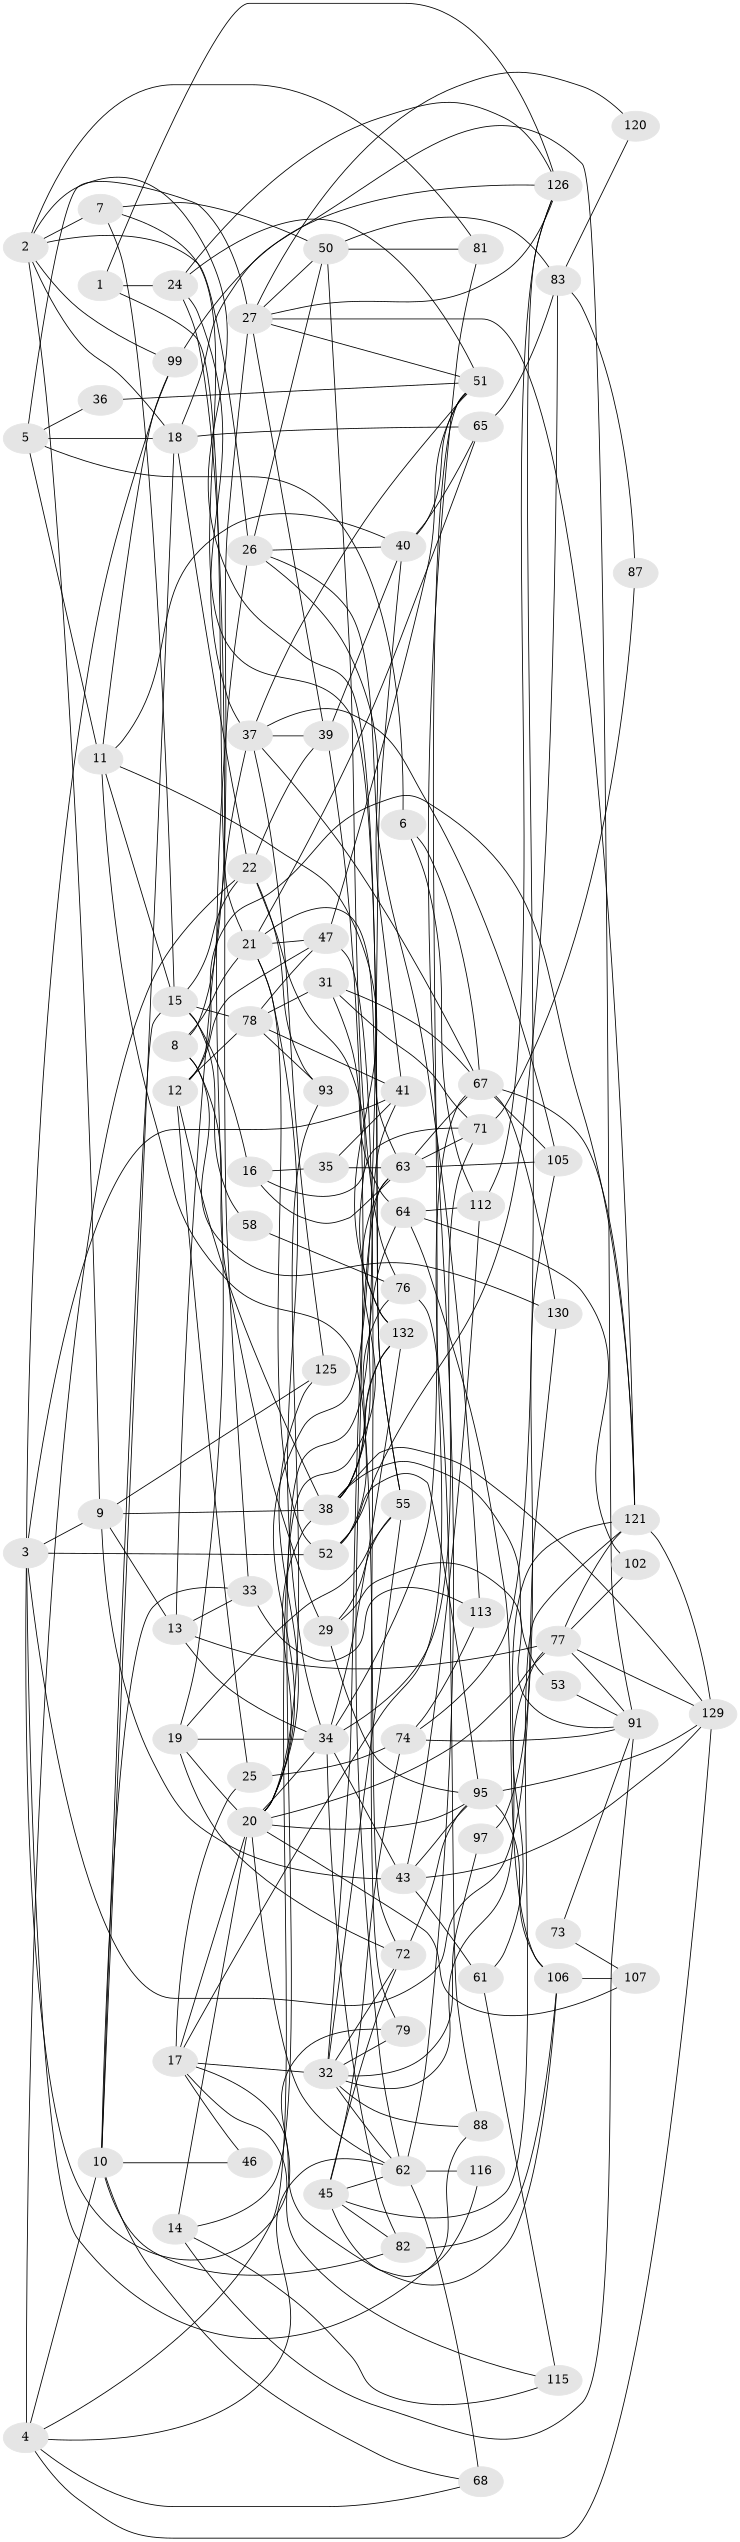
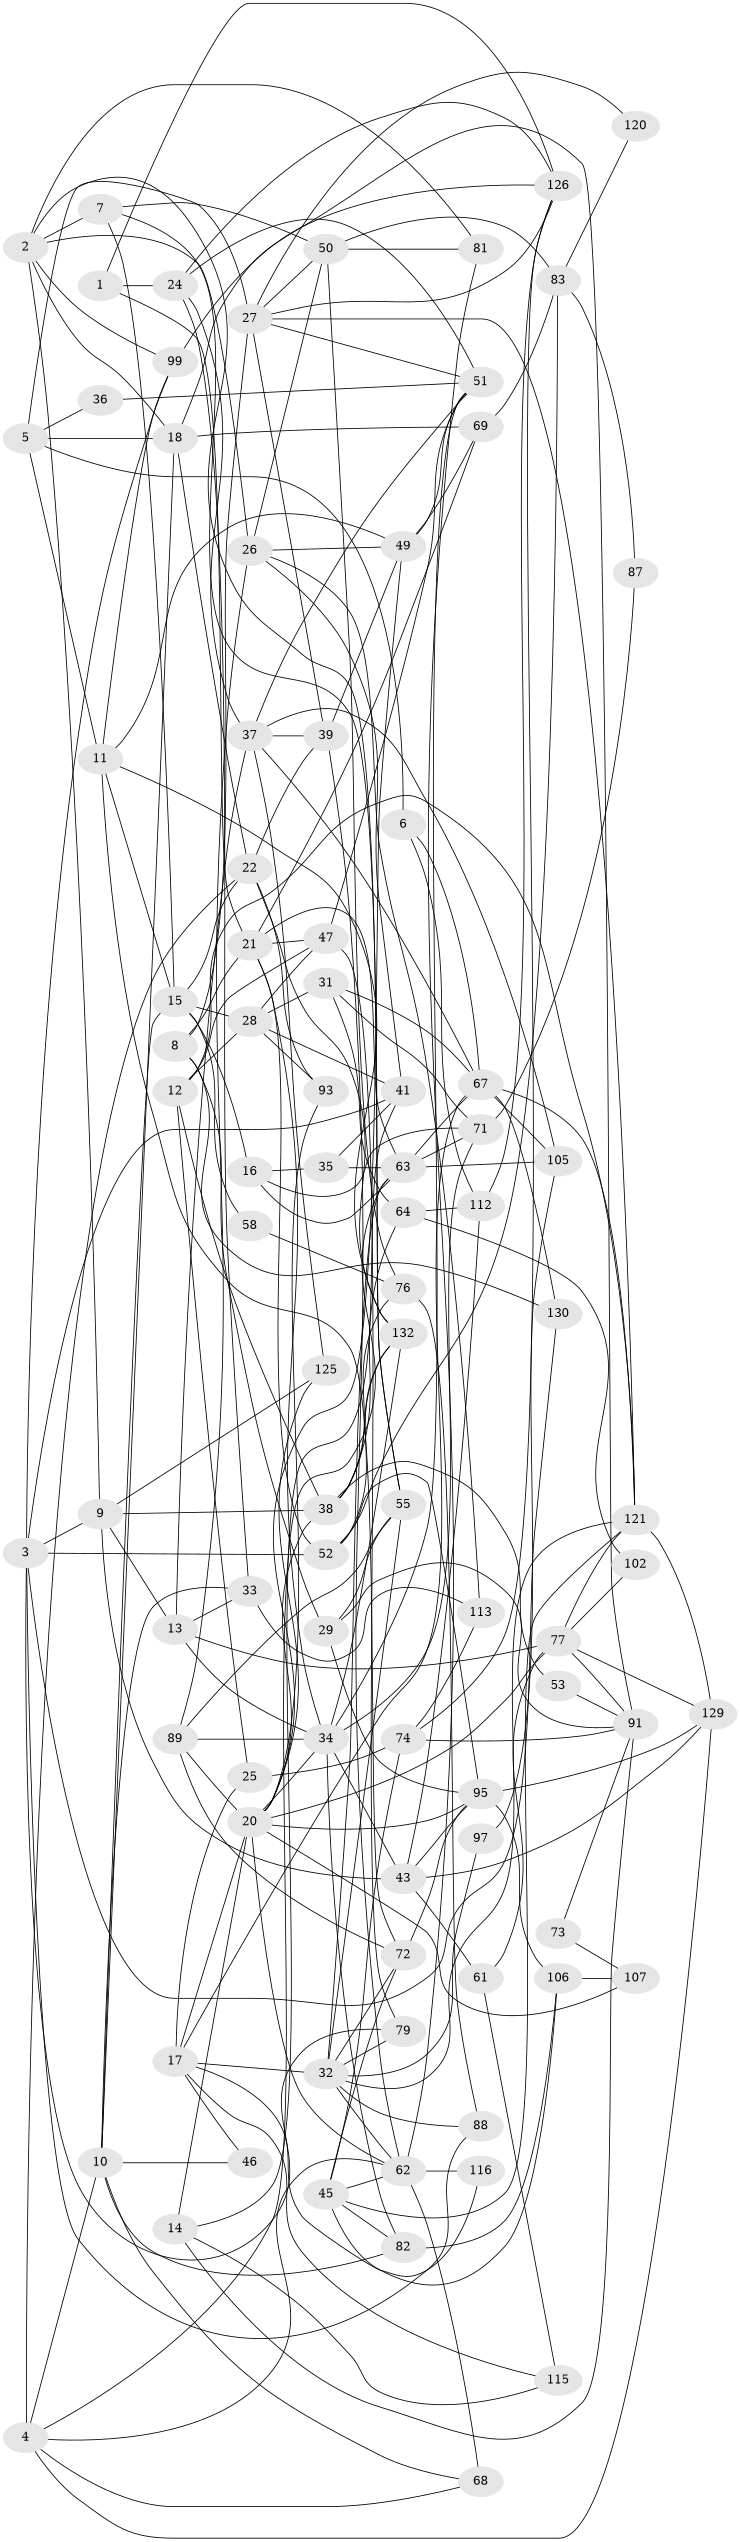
node "65": label "65" -> "69"
node "40": label "40" -> "49"
node "78": label "78" -> "28"
edge "38" -- "129": removed
edge "64" -- "106": removed
node "19": label "19" -> "89"
